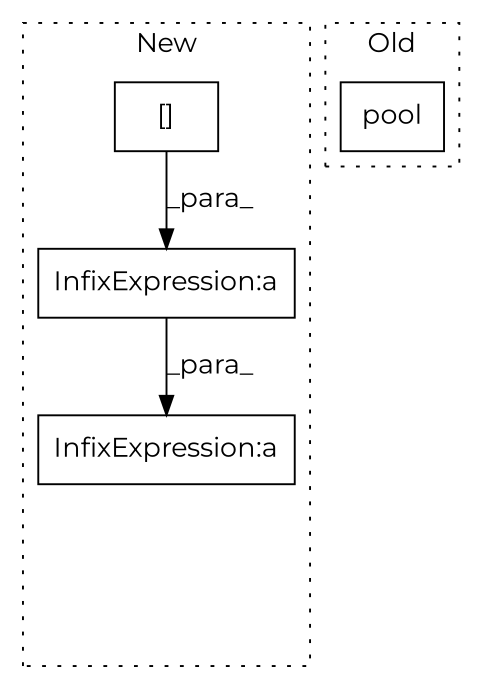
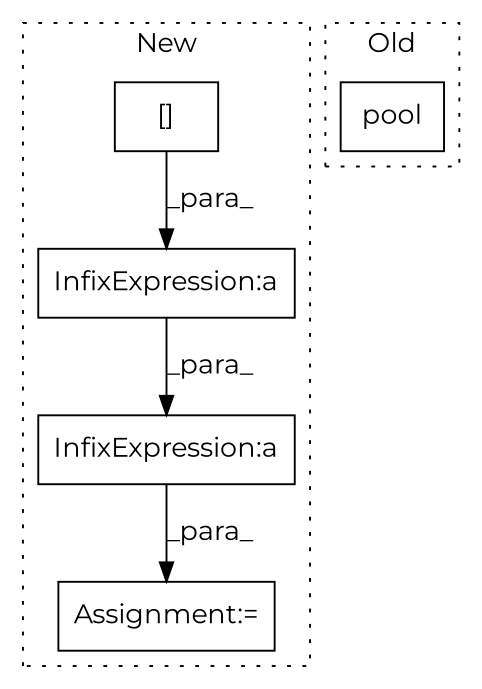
node "Assignment:=": added
